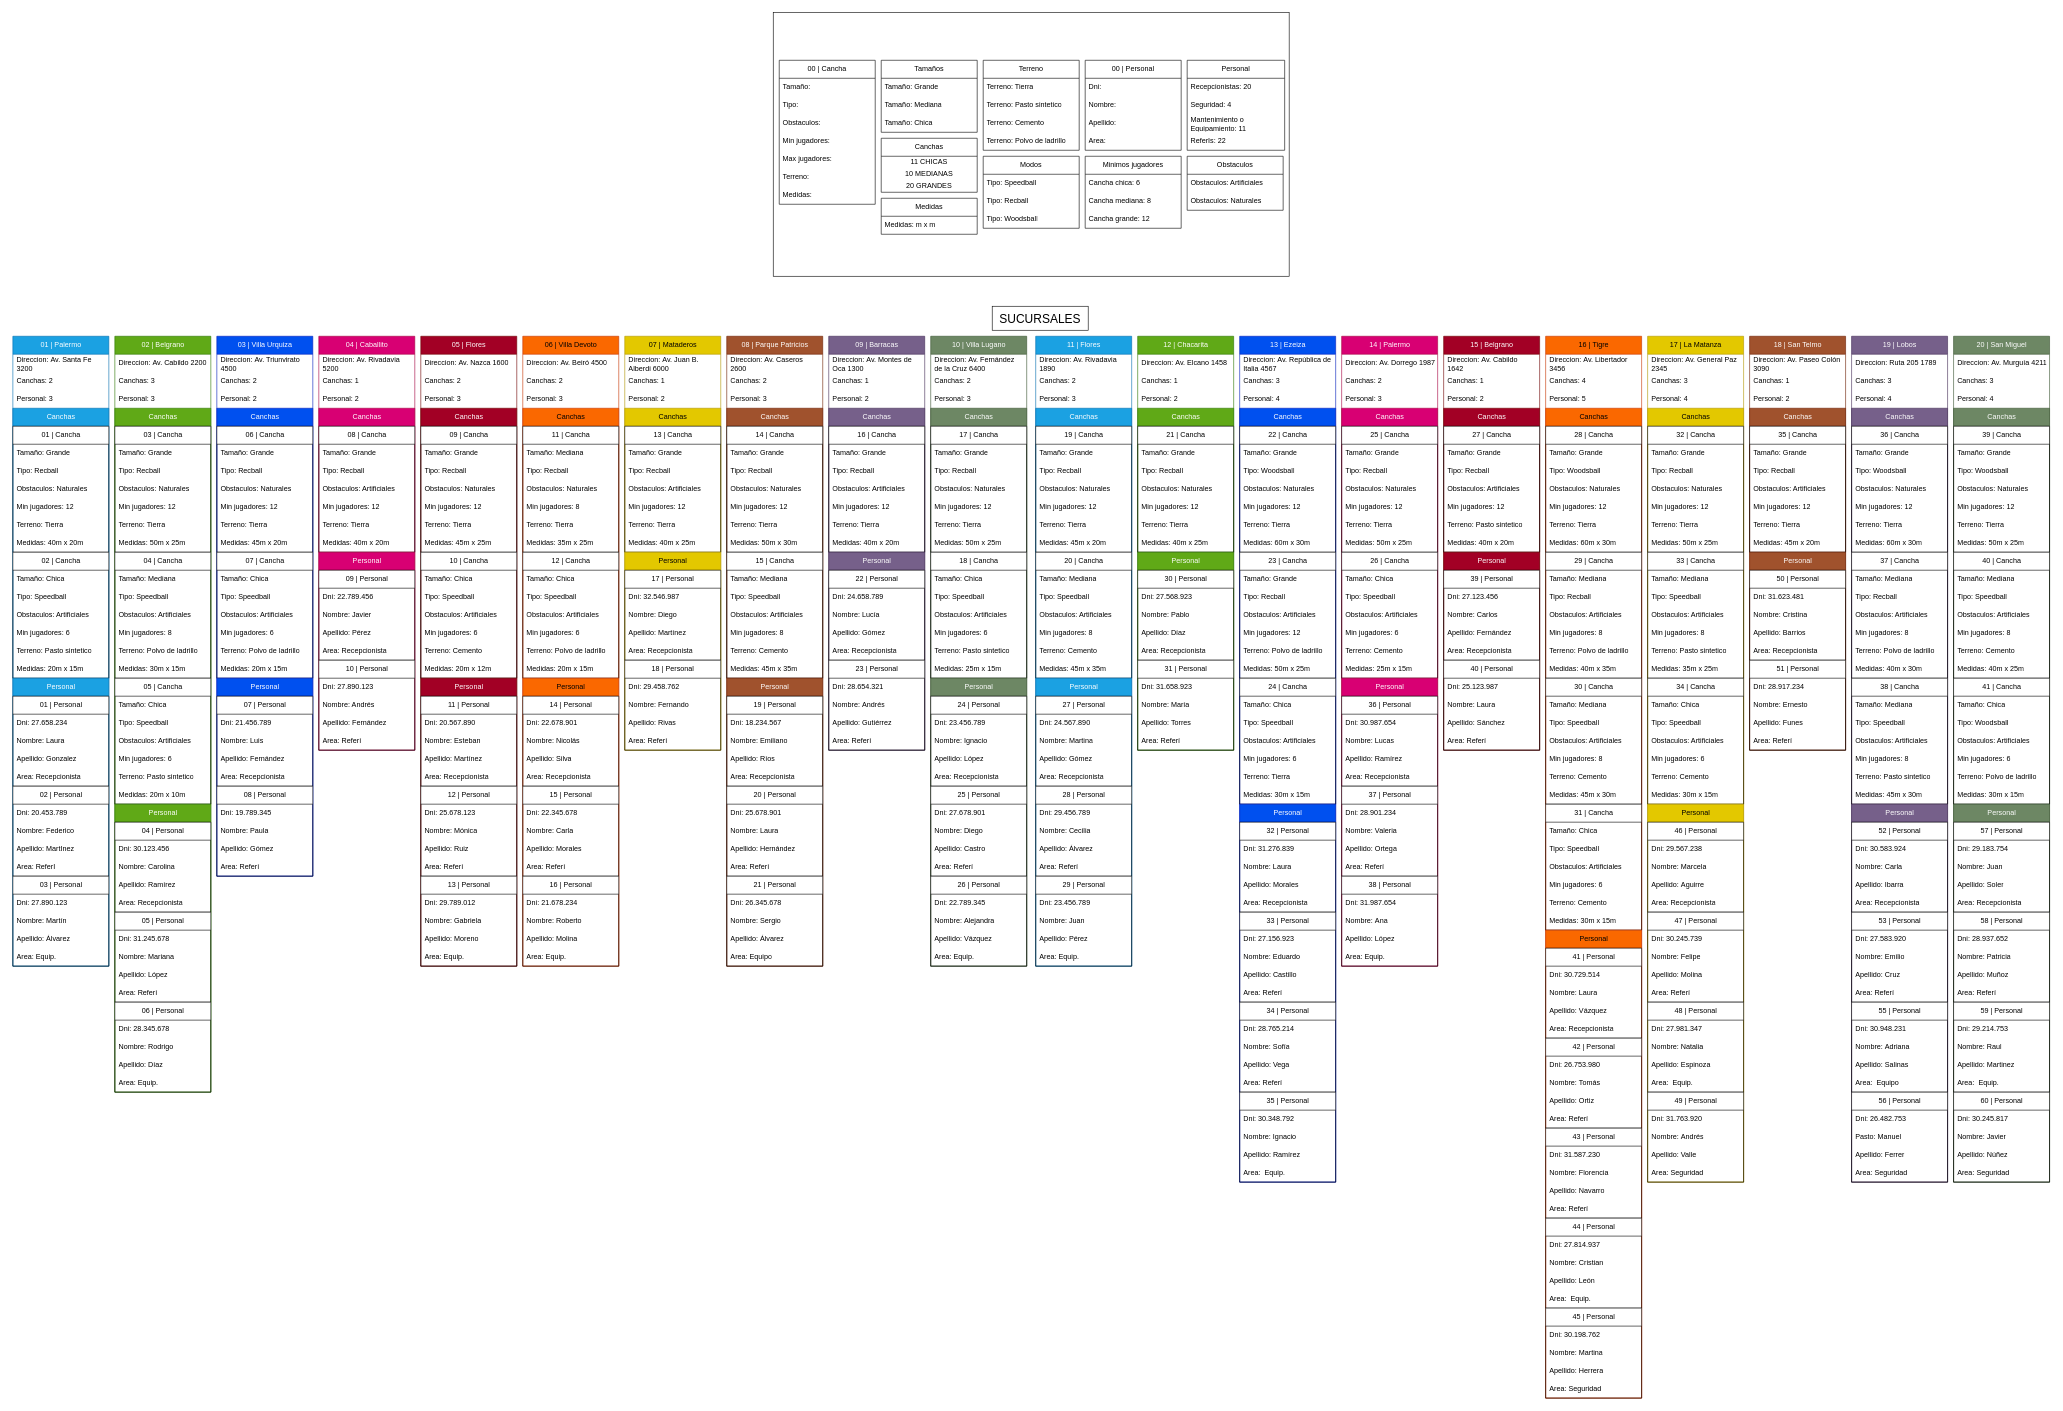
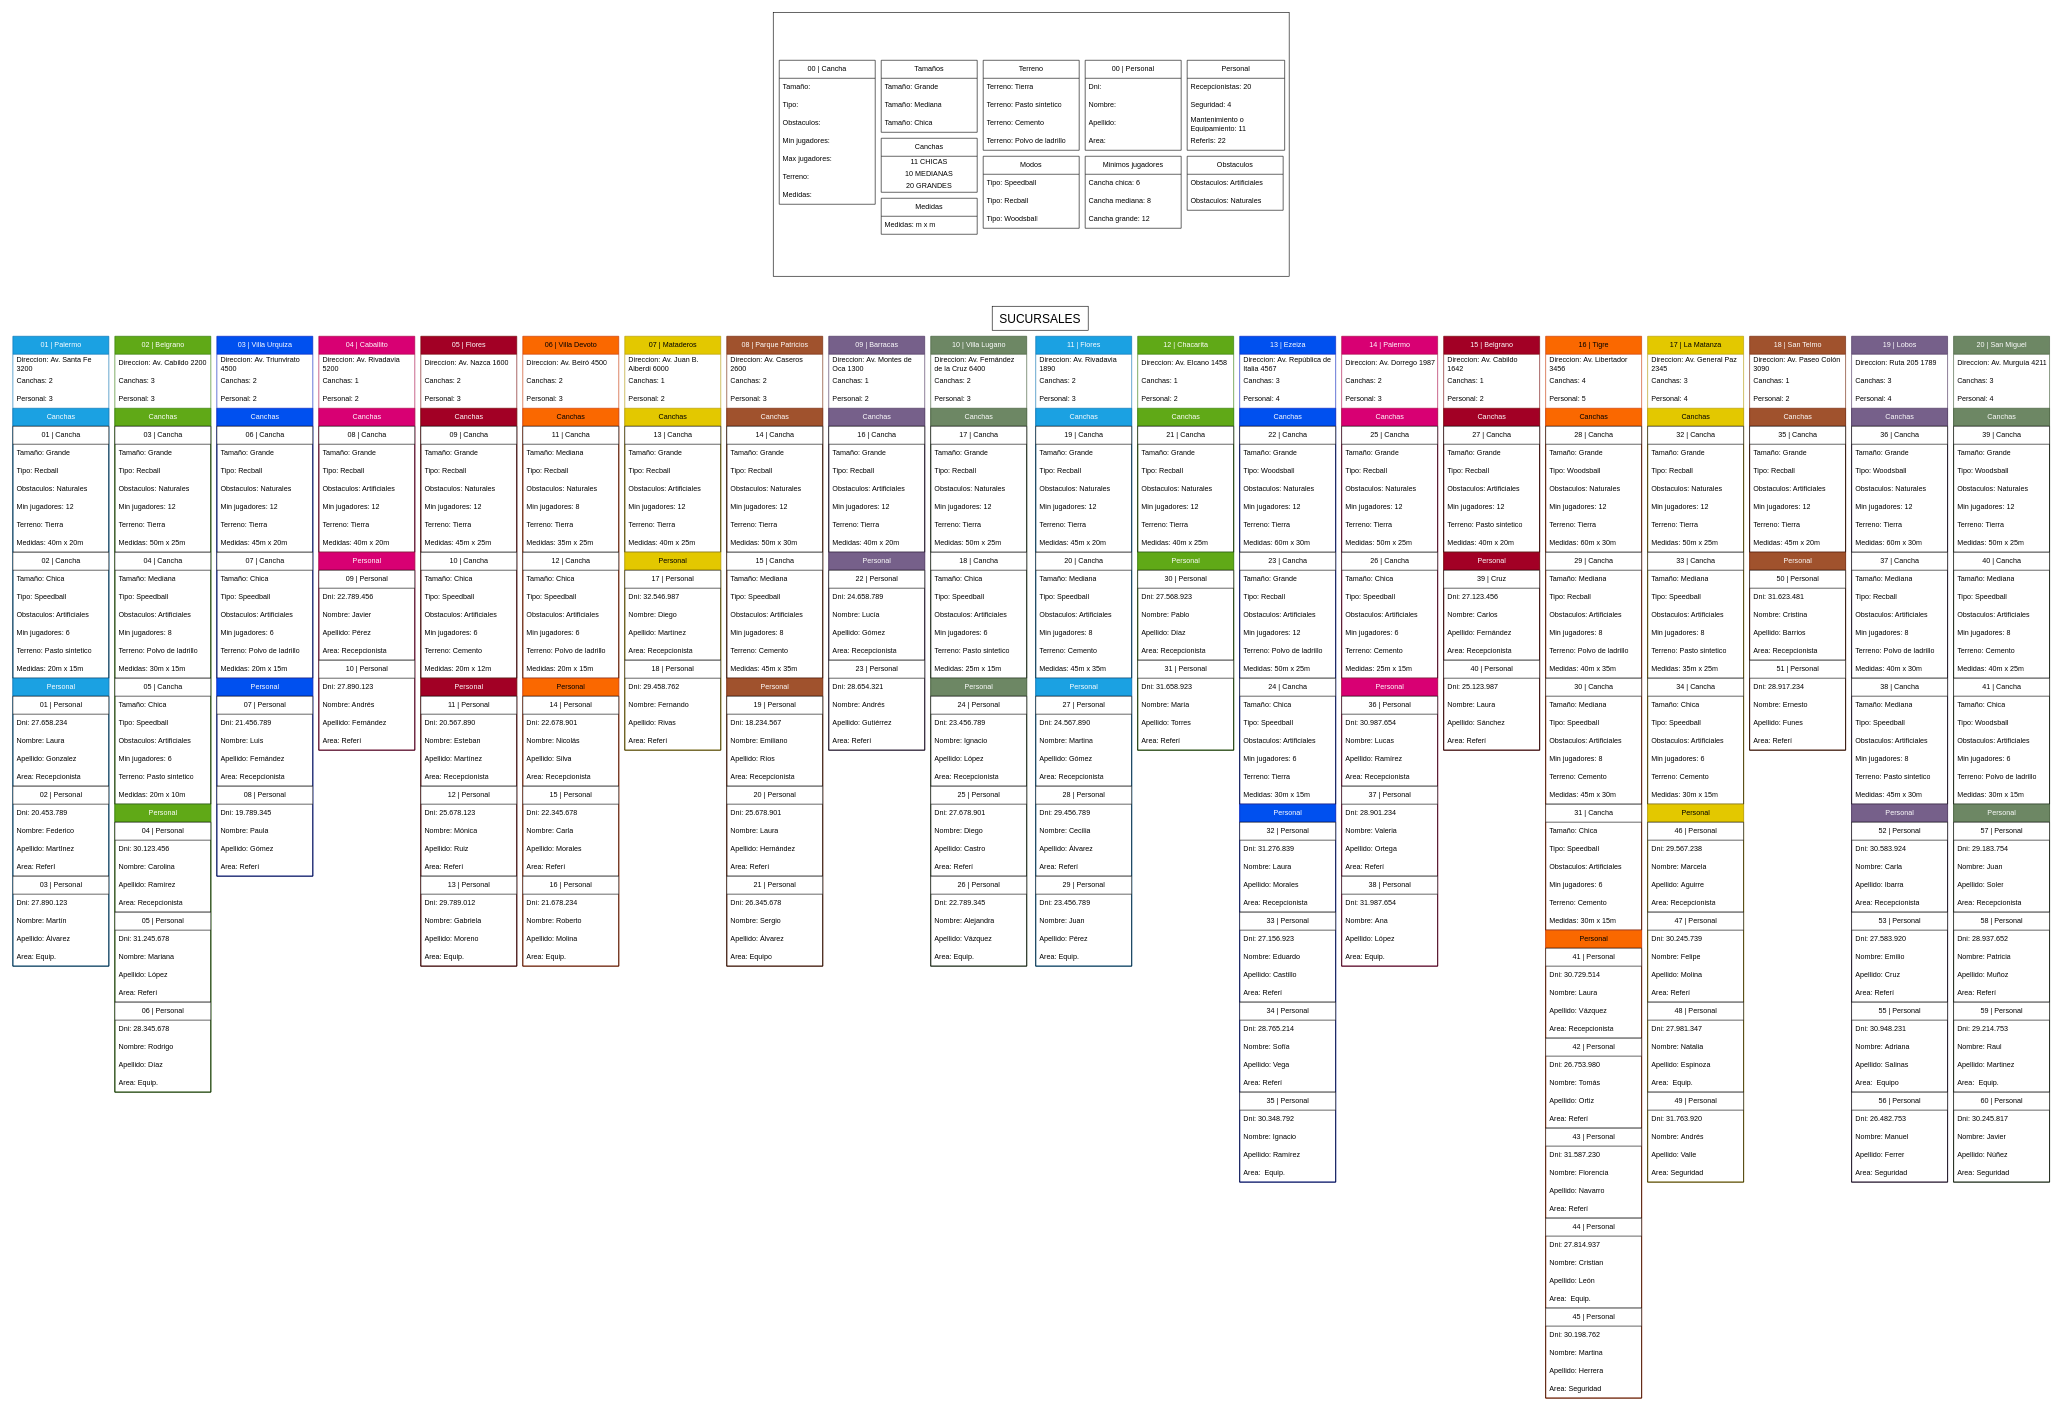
node "39 | Personal": label "39 | Personal" -> "39 | Cruz"
node "Pasto: Manuel": label "Pasto: Manuel" -> "Nombre: Manuel"
